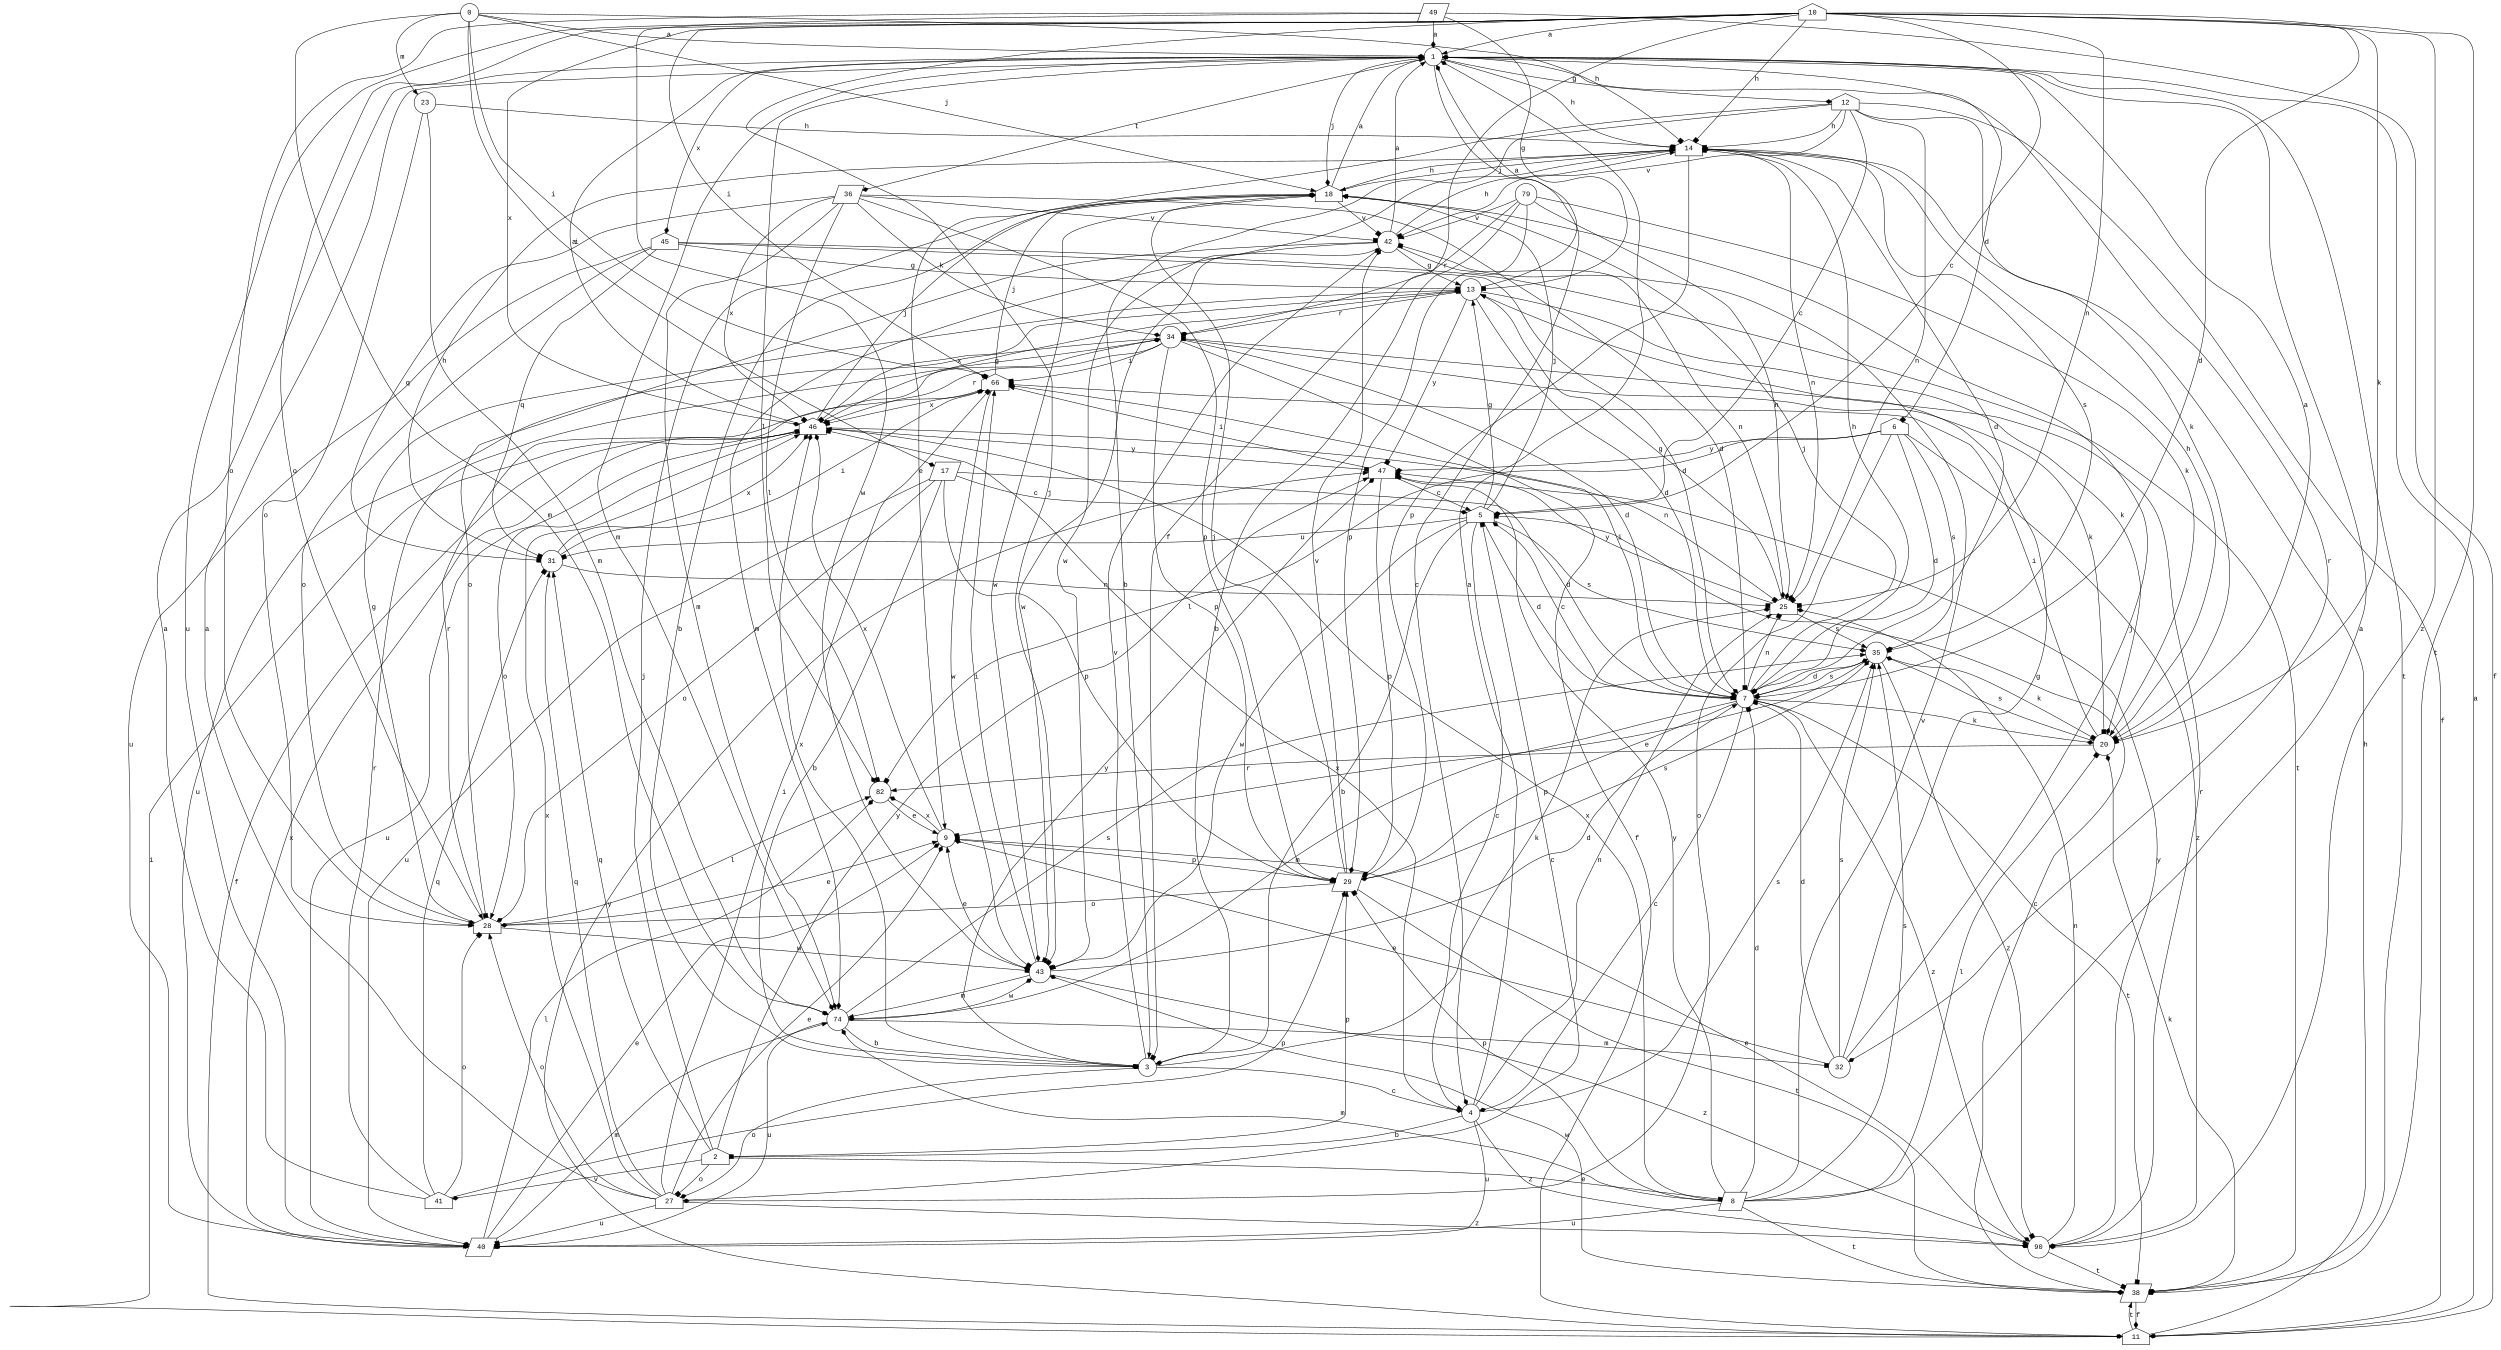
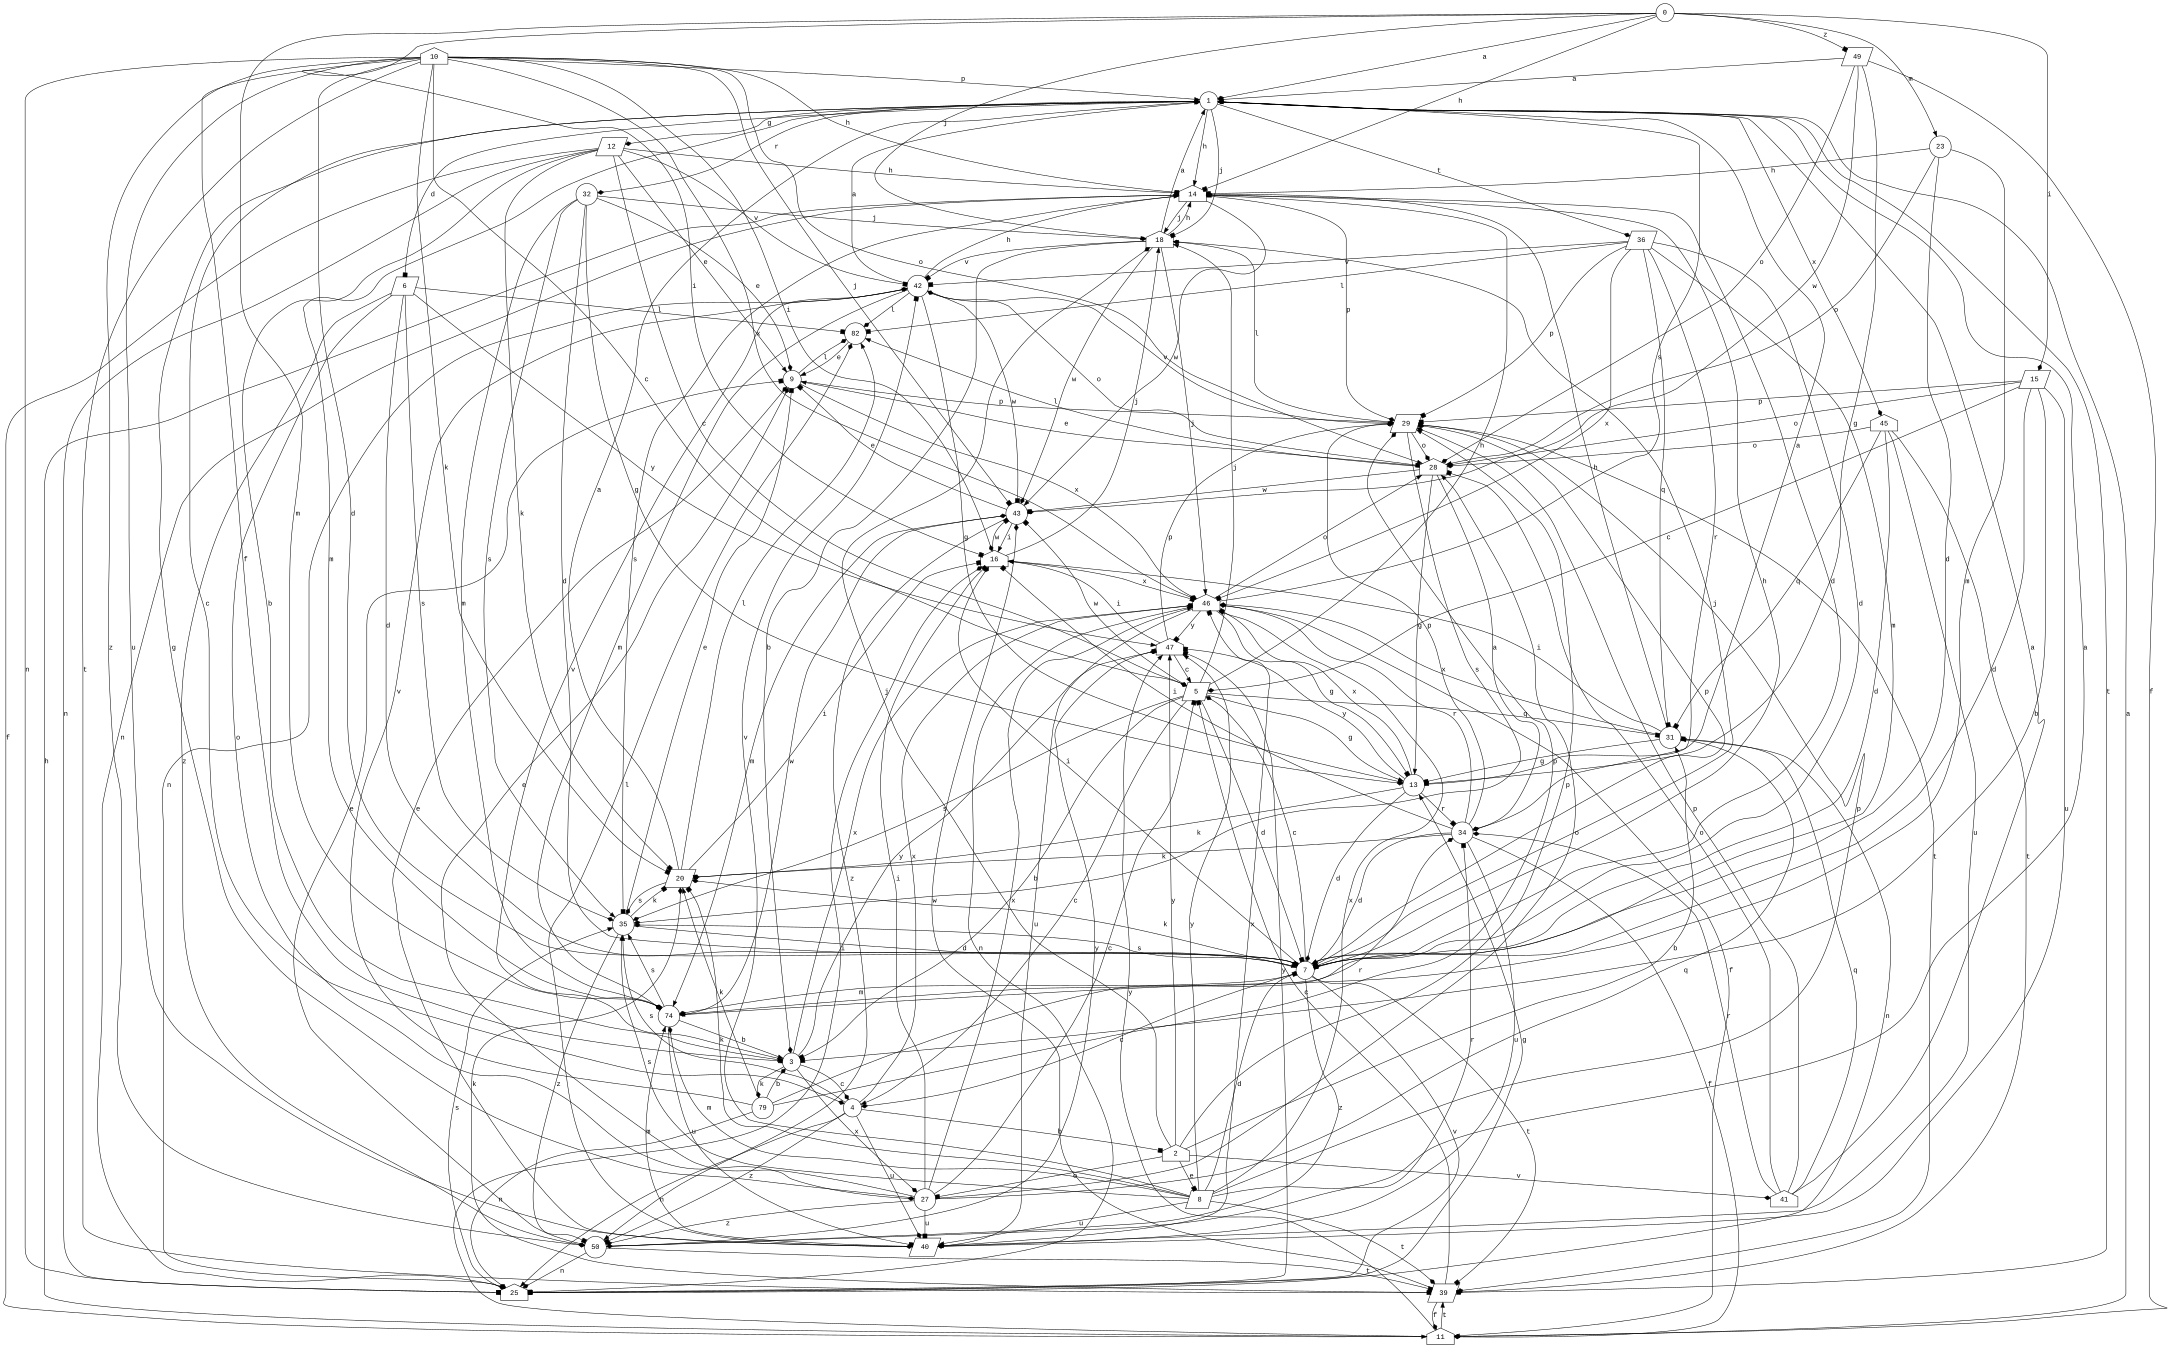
edge "0" -> "49": added, label "z"
edge "10" -> "1": label "a" -> "p"
edge "1" -> "18": arrowhead diamond -> box
node "12": shape house -> parallelogram
edge "1" -> "82": now "42" -> "82"
edge "46" -> "1": label "a" -> "s"
edge "46" -> "18": reversed
edge "36" -> "34": label "k" -> "r"
edge "45" -> "13": now "31" -> "13"
edge "20" -> "14": now "5" -> "14"
node "66": label "66" -> "16"
node "6": shape house -> parallelogram
edge "6" -> "47": arrowhead diamond -> normal
node "17": label "17" -> "15"
edge "4" -> "1": removed, label "a"
node "5": shape house -> parallelogram
edge "29" -> "18": label "j" -> "l"
edge "5" -> "31": label "u" -> "q"
edge "32" -> "13": arrowhead normal -> diamond
edge "27" -> "1": label "a" -> "g"
edge "28" -> "34": label "r" -> "a"
edge "7" -> "25": label "n" -> "v"
node "20": shape circle -> parallelogram
edge "20" -> "82": label "r" -> "l"
edge "9" -> "82": label "x" -> "l"
edge "5" -> "3": arrowhead normal -> box
edge "2" -> "31": label "q" -> "b"
edge "3" -> "25": now "3" -> "79"
edge "43" -> "7": now "23" -> "7"
edge "43" -> "9": arrowhead normal -> box
edge "8" -> "20": label "l" -> "k"
edge "74" -> "32": reversed
edge "3" -> "27": label "o" -> "x"
node "27": shape house -> circle
node "90": label "90" -> "50"
node "38": label "38" -> "39"
